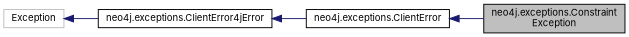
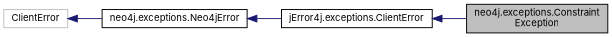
node "Exception": label "Exception" -> "ClientError"
node "neo4j.exceptions.ClientError4jError": label "neo4j.exceptions.ClientError4jError" -> "neo4j.exceptions.Neo4jError"
node "neo4j.exceptions.ClientError": label "neo4j.exceptions.ClientError" -> "jError4j.exceptions.ClientError"
